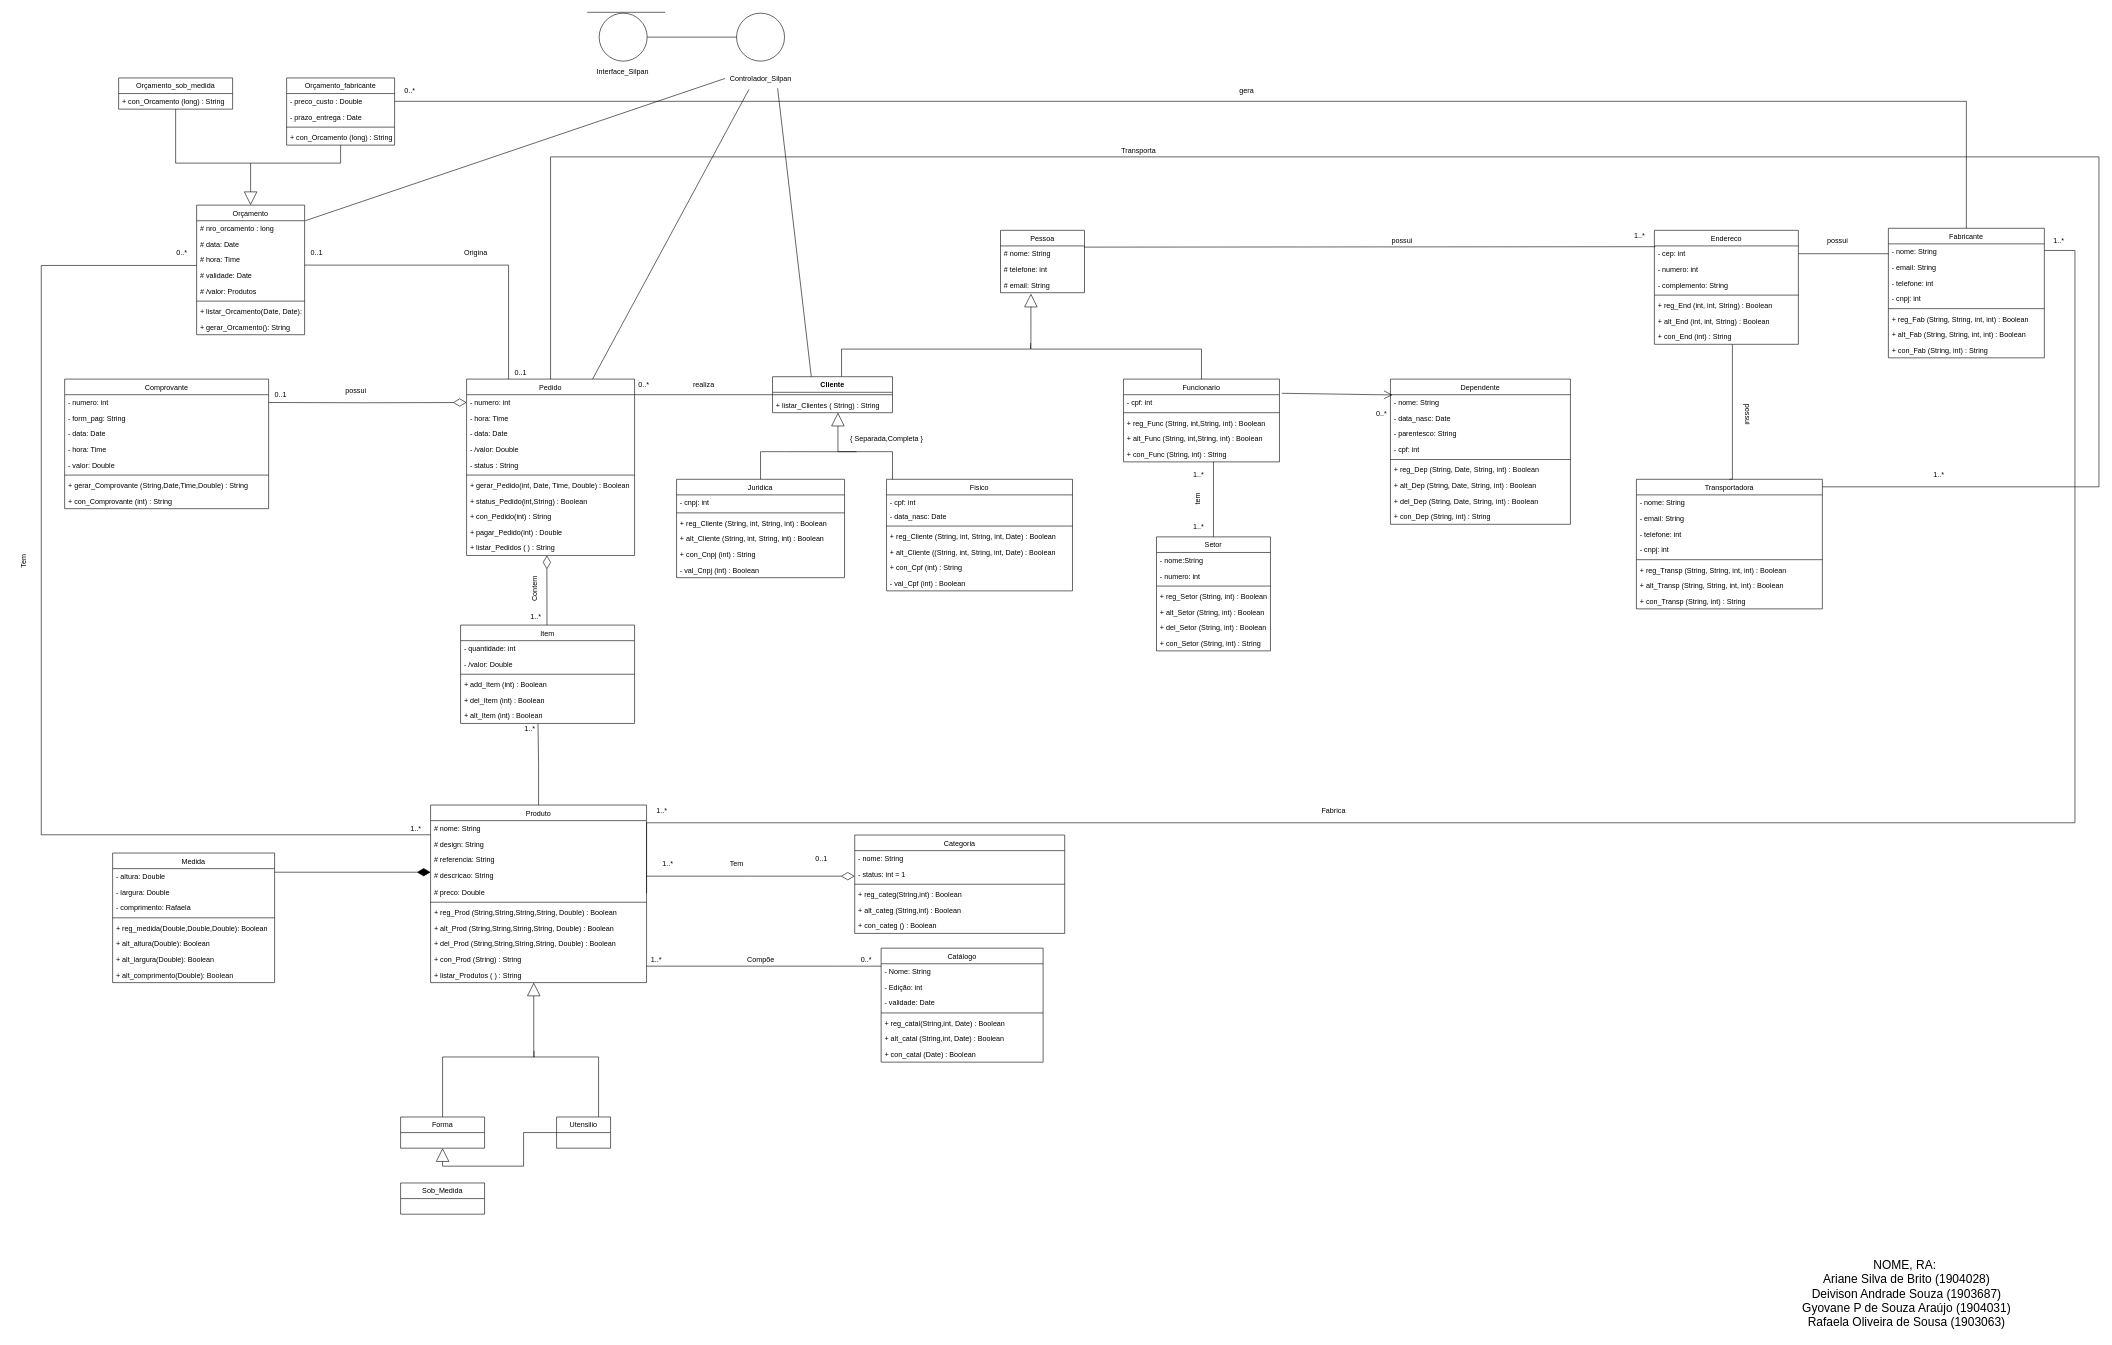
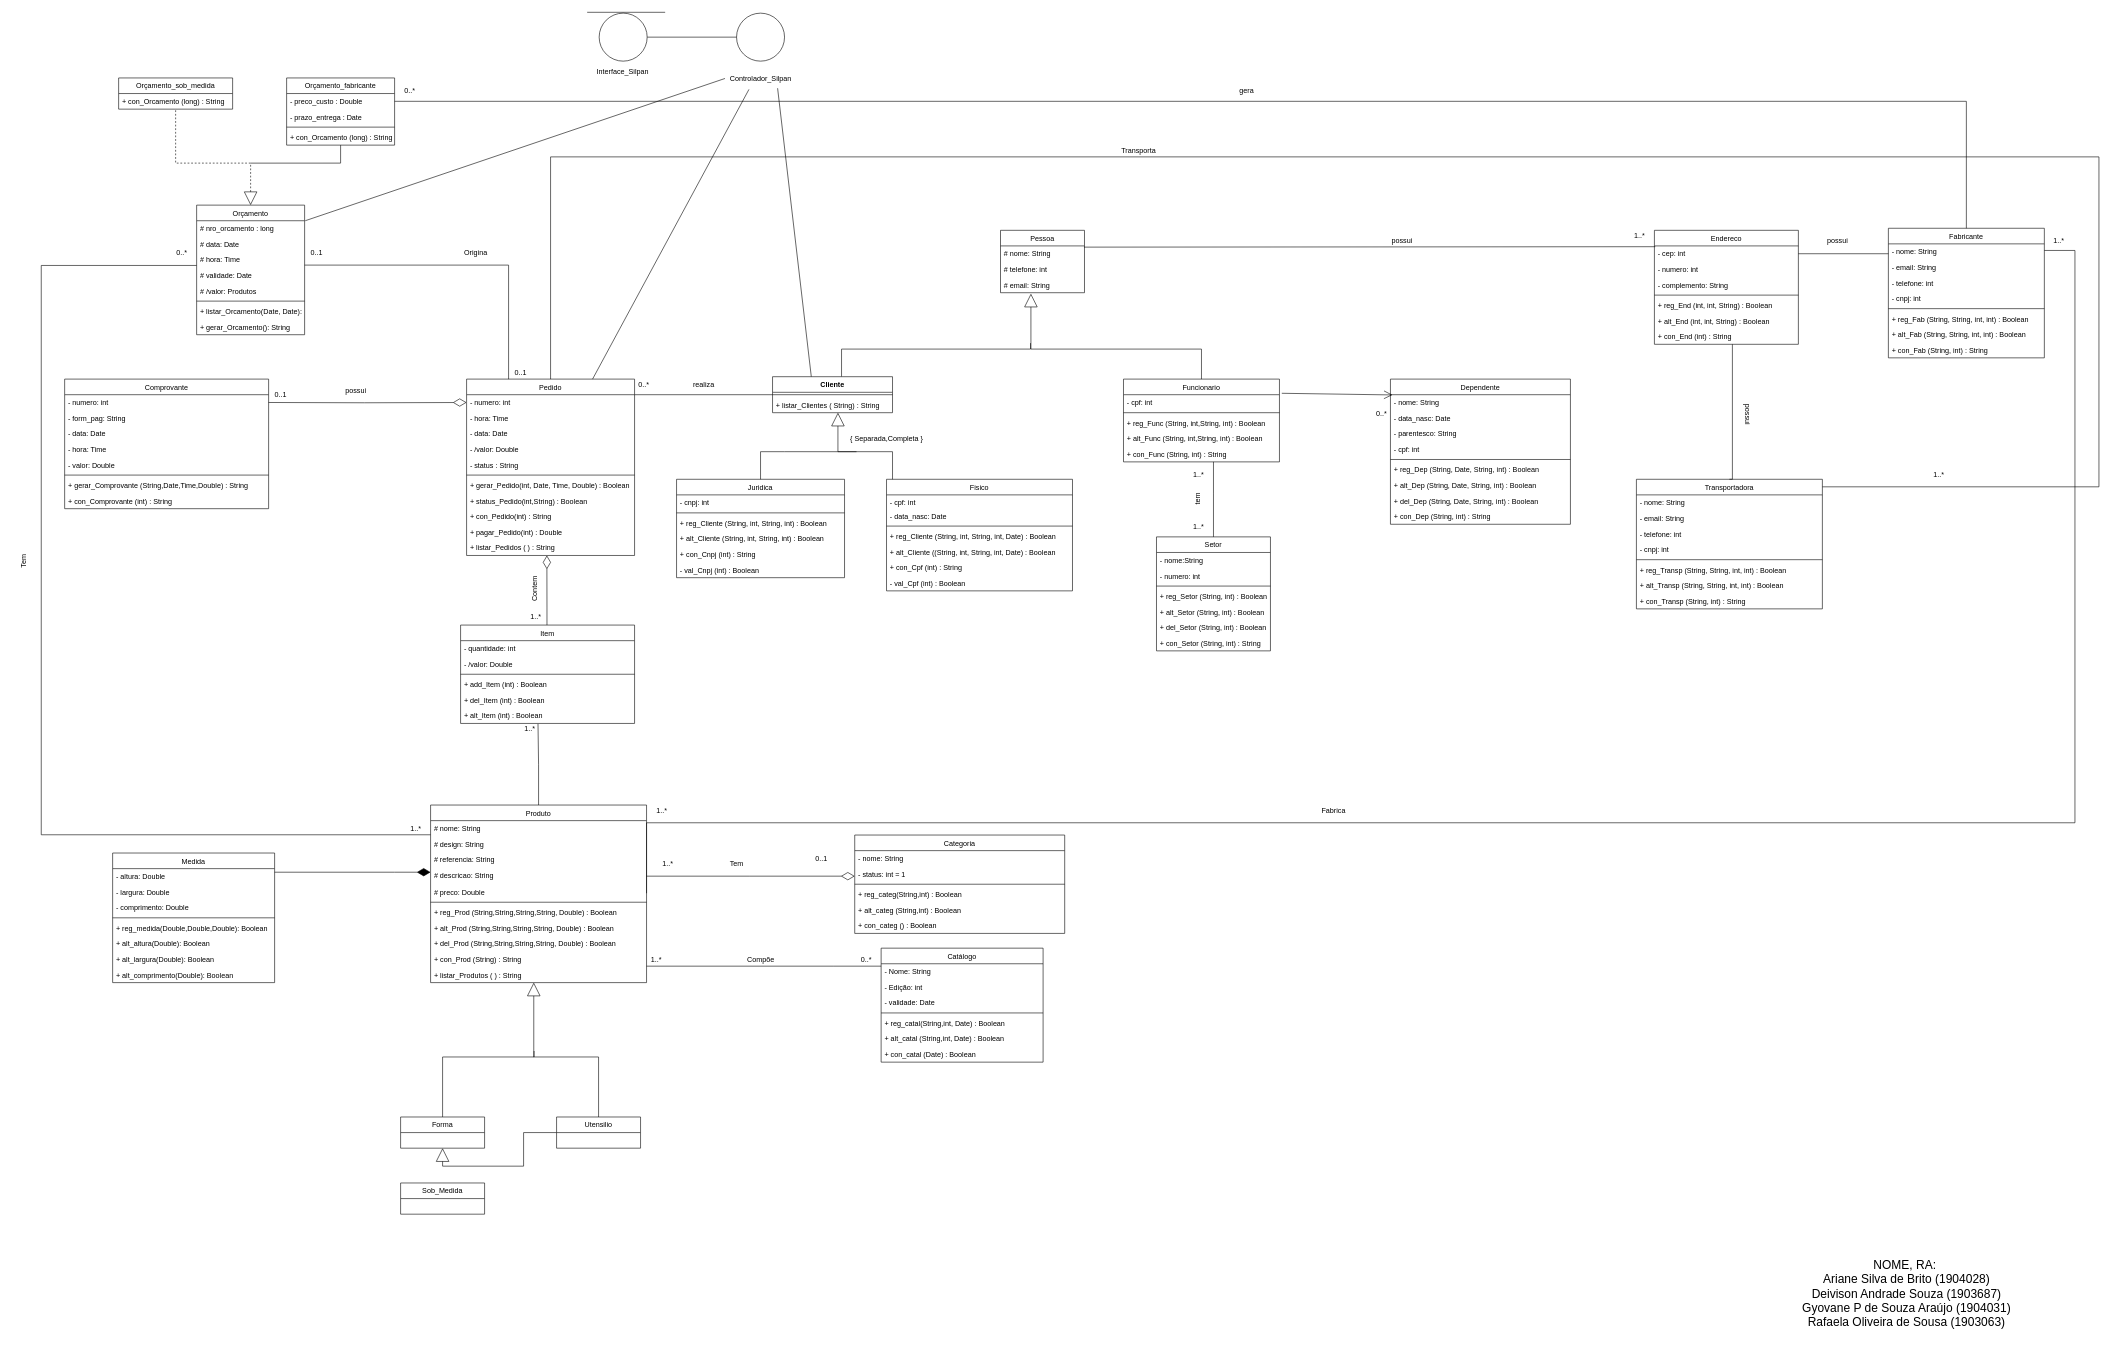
edge "Orçamento_sob_medida" -> "Orçamento": style solid -> dashed
node "- comprimento: Rafaela": label "- comprimento: Rafaela" -> "- comprimento: Double"
node "Utensilio": size 54x31 -> 84x31
